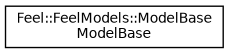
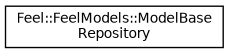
node "Feel::FeelModels::ModelBase ModelBase": label "Feel::FeelModels::ModelBase ModelBase" -> "Feel::FeelModels::ModelBase Repository"
